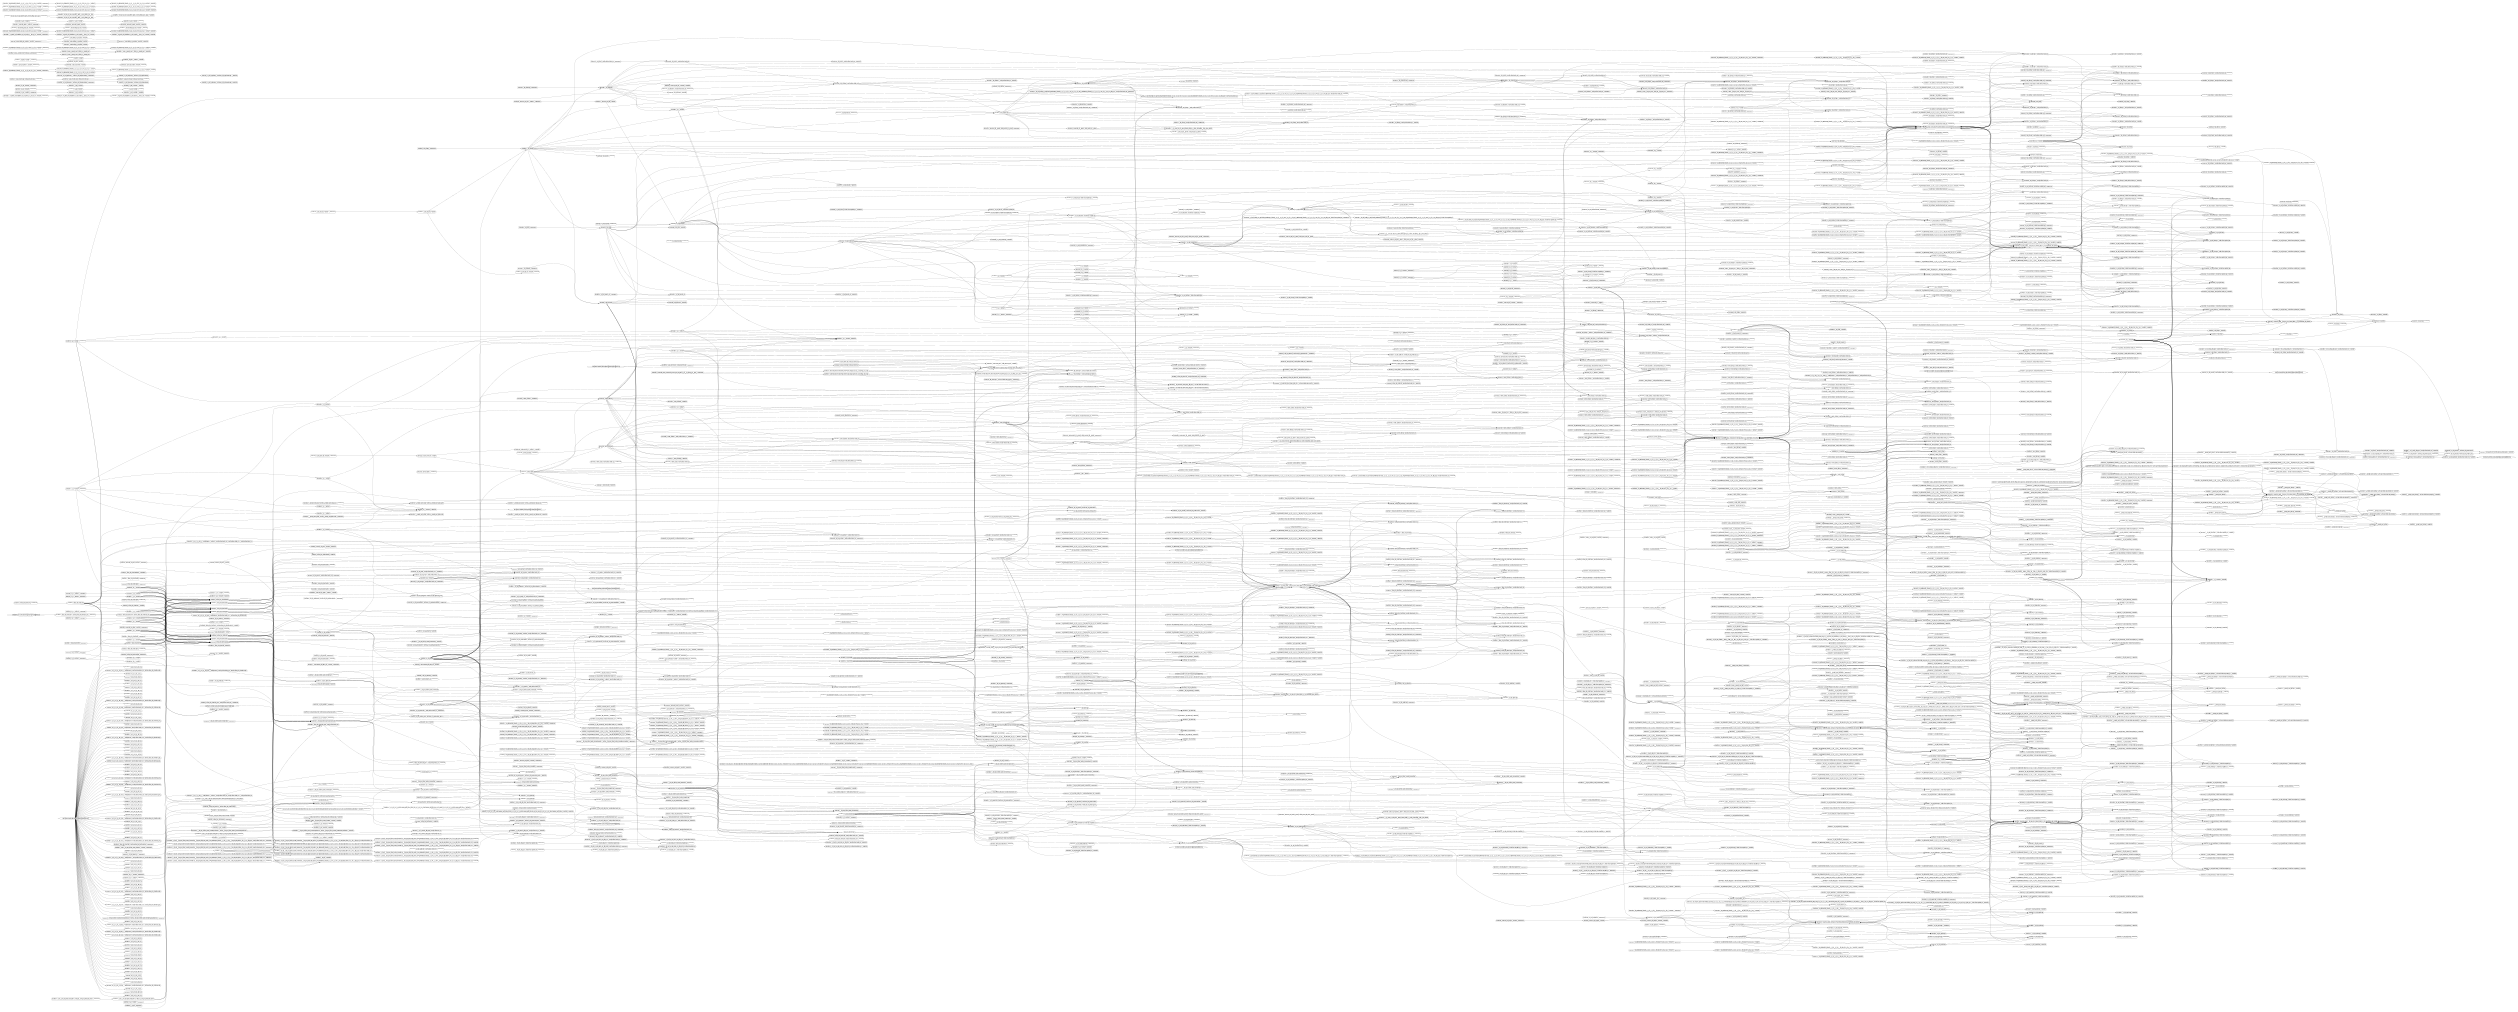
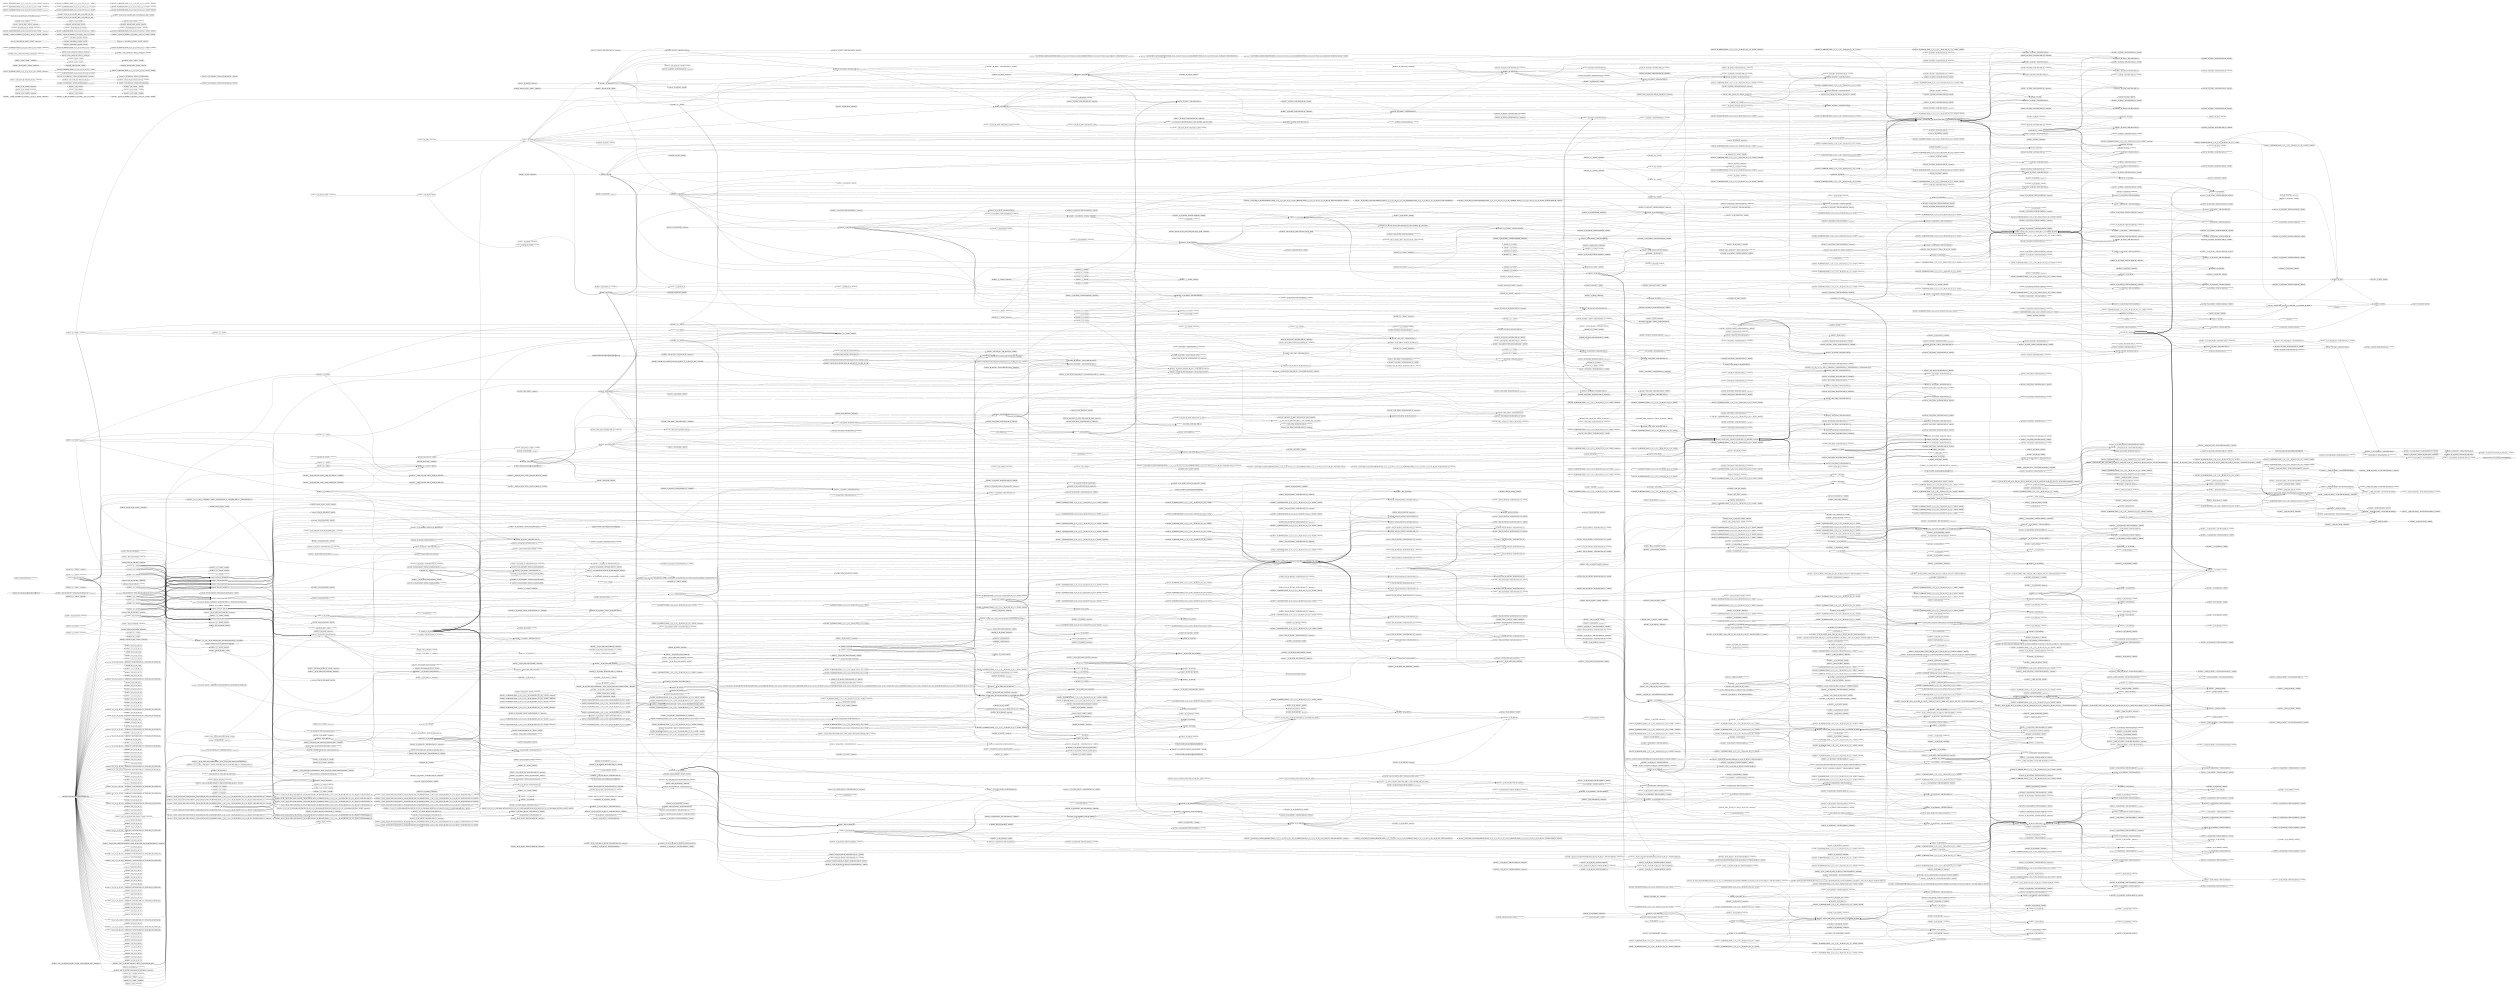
node "CE0x401d220": added
